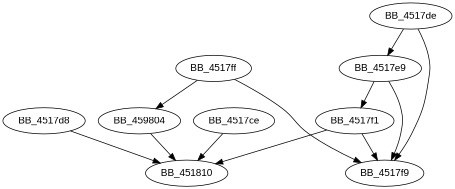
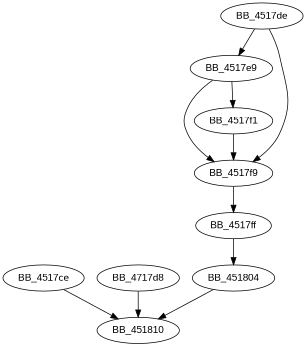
edge "BB_4517ff" -> "BB_4517f9": reversed
node "BB_4517d8": label "BB_4517d8" -> "BB_4717d8"
node "BB_459804": label "BB_459804" -> "BB_451804"
edge "BB_4517f1" -> "BB_451810": removed
